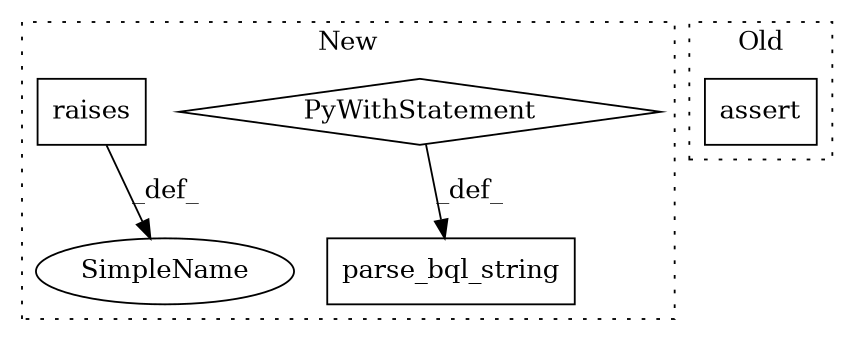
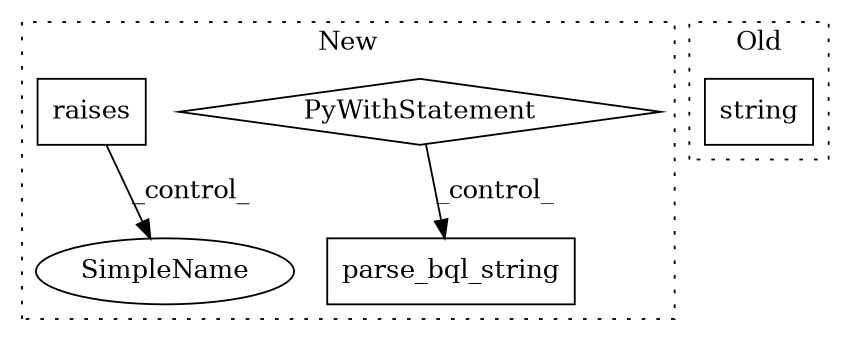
node "assert": label "assert" -> "string"
edge "raises" -> "SimpleName": label "_def_" -> "_control_"
edge "PyWithStatement" -> "parse_bql_string": label "_def_" -> "_control_"
